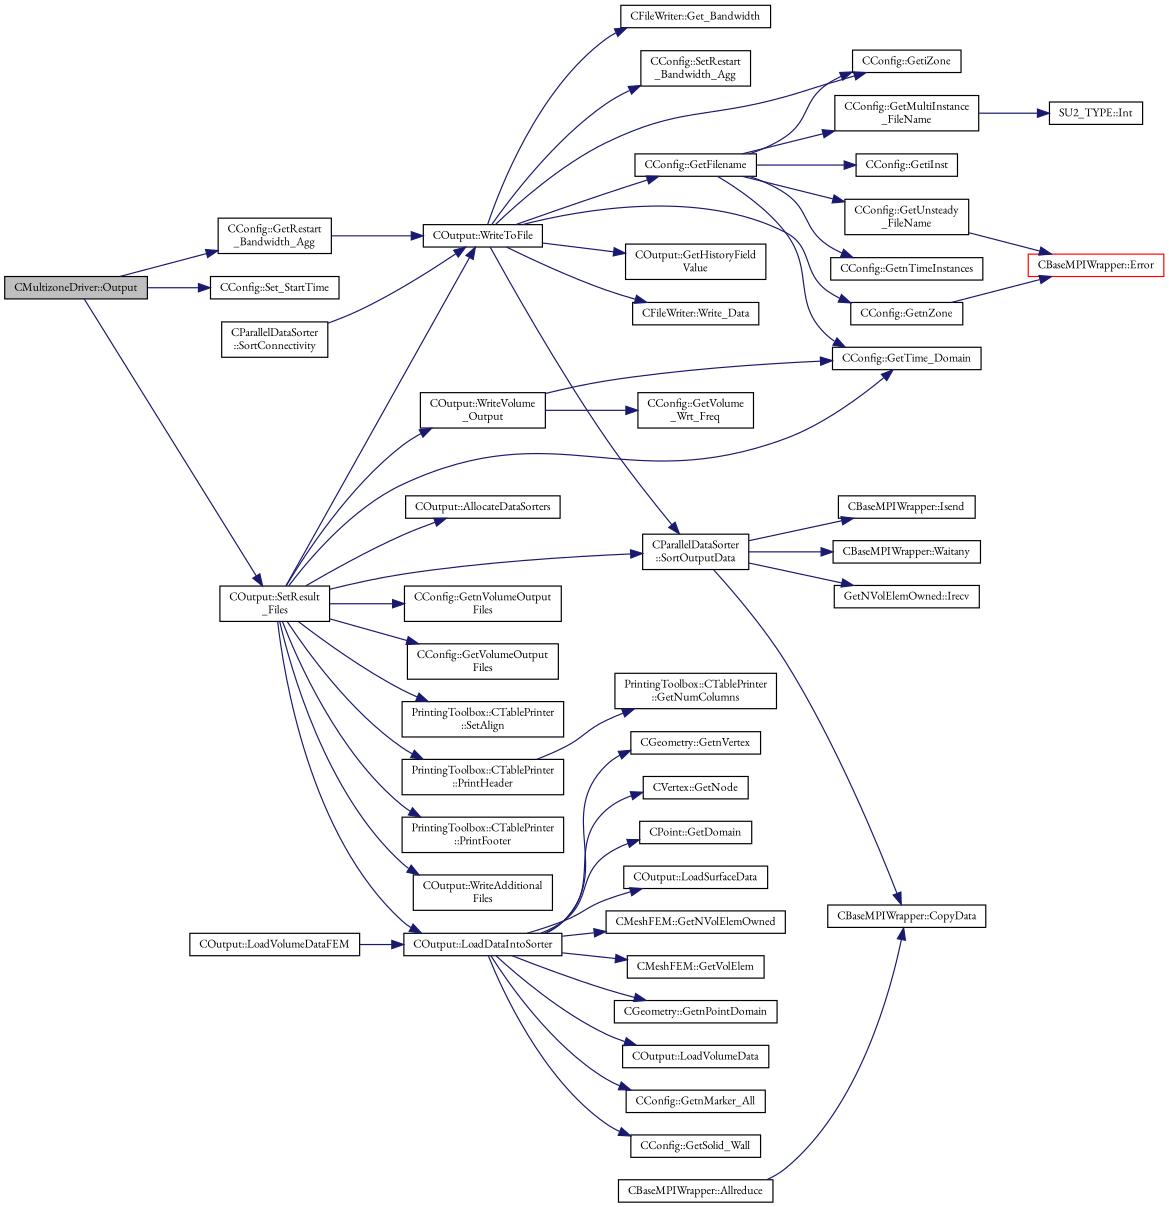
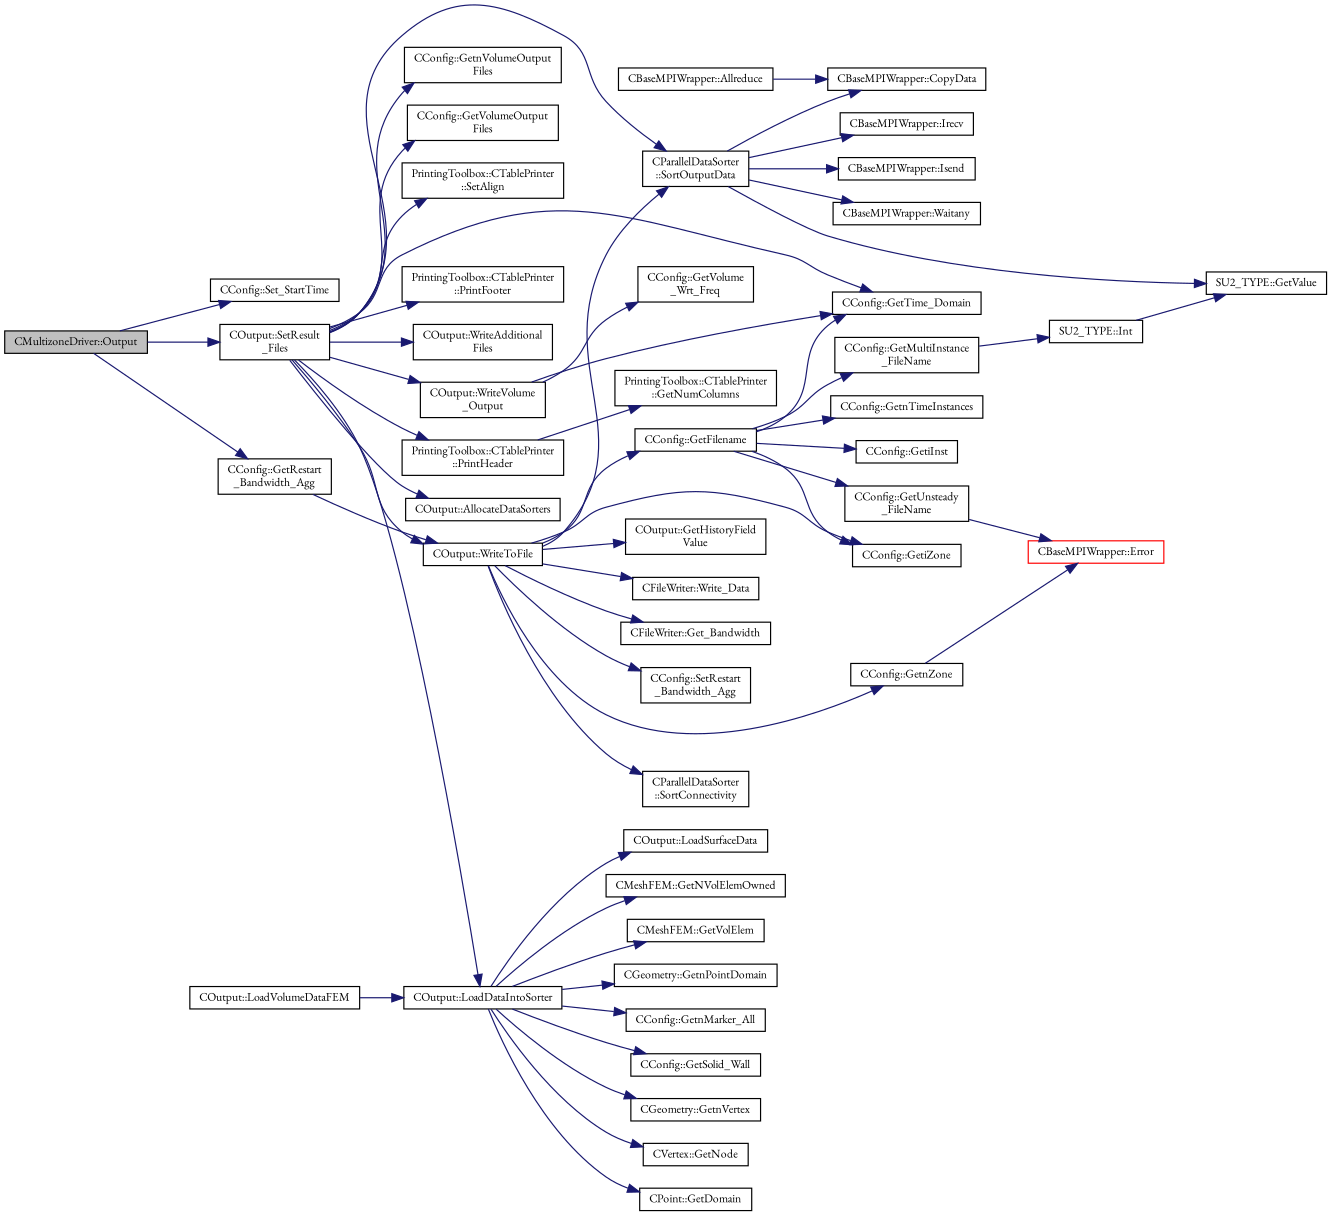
node "SU2_TYPE::GetValue": added
edge "CParallelDataSorter ::SortConnectivity" -> "COutput::WriteToFile": reversed
node "GetNVolElemOwned::Irecv": label "GetNVolElemOwned::Irecv" -> "CBaseMPIWrapper::Irecv"
node "COutput::LoadVolumeData": removed
